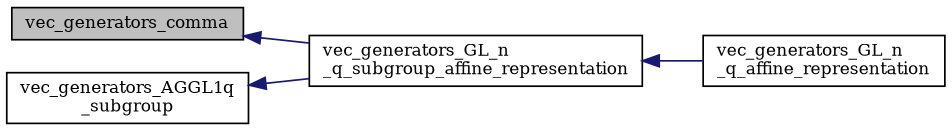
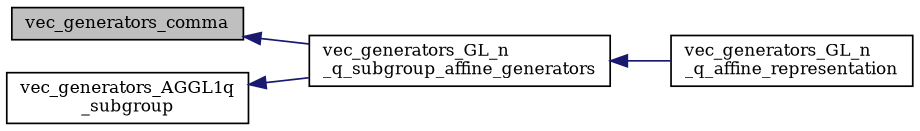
node "vec_generators_GL_n _q_subgroup_affine_representation": label "vec_generators_GL_n _q_subgroup_affine_representation" -> "vec_generators_GL_n _q_subgroup_affine_generators"
